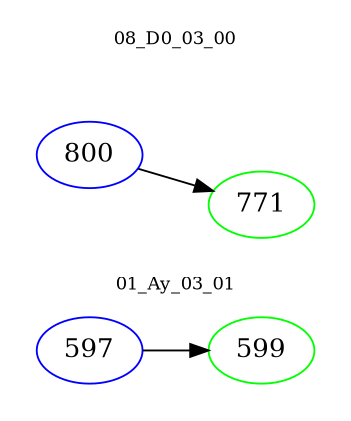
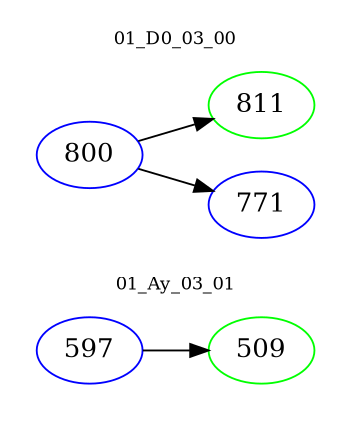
cluster "08_D0_03_00": label "08_D0_03_00" -> "01_D0_03_00"
node "811": added
node "771": color green -> blue
node "599": label "599" -> "509"
